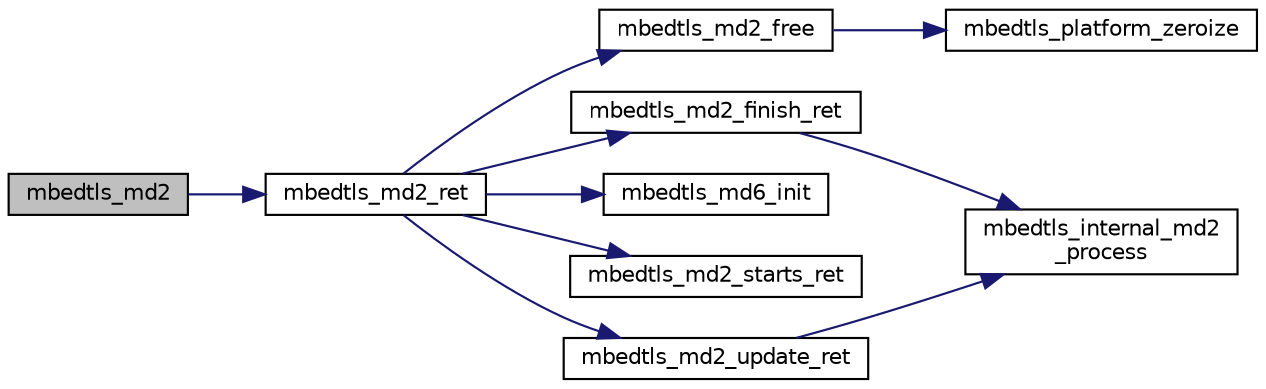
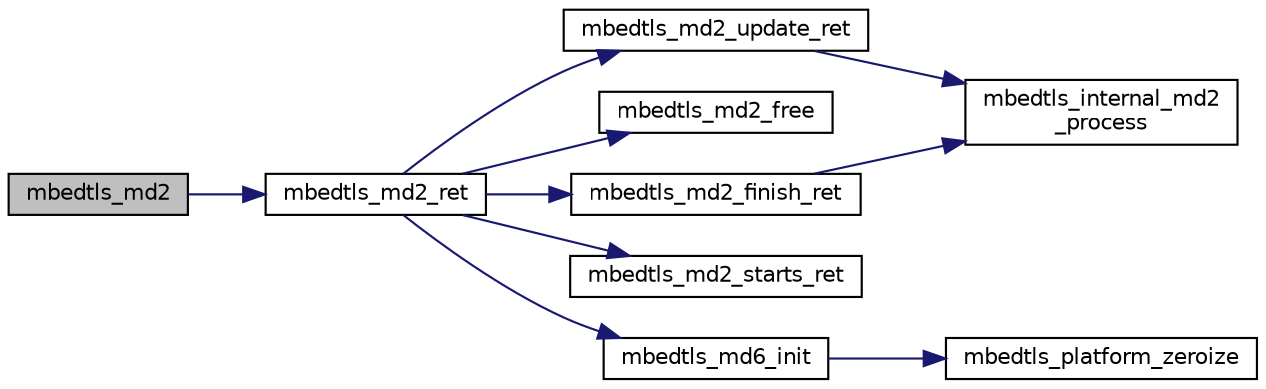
edge "mbedtls_md2_free" -> "mbedtls_platform_zeroize": now "mbedtls_md6_init" -> "mbedtls_platform_zeroize"
